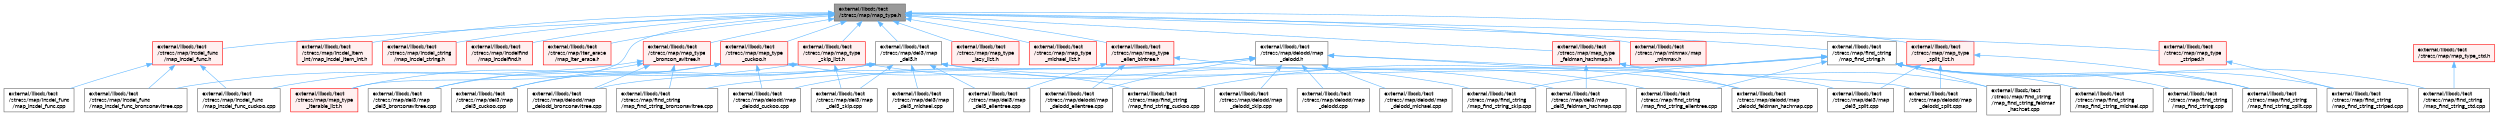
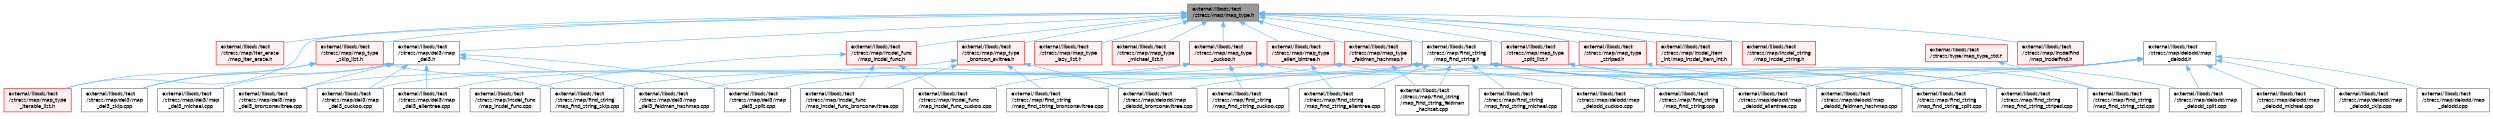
node "external/libcds/test /stress/map/minmax/map _minmax.h": removed
node "external/libcds/test /stress/map/map_type_std.h": label "external/libcds/test /stress/map/map_type_std.h" -> "external/libcds/test /stress/type/map_type_std.h"
